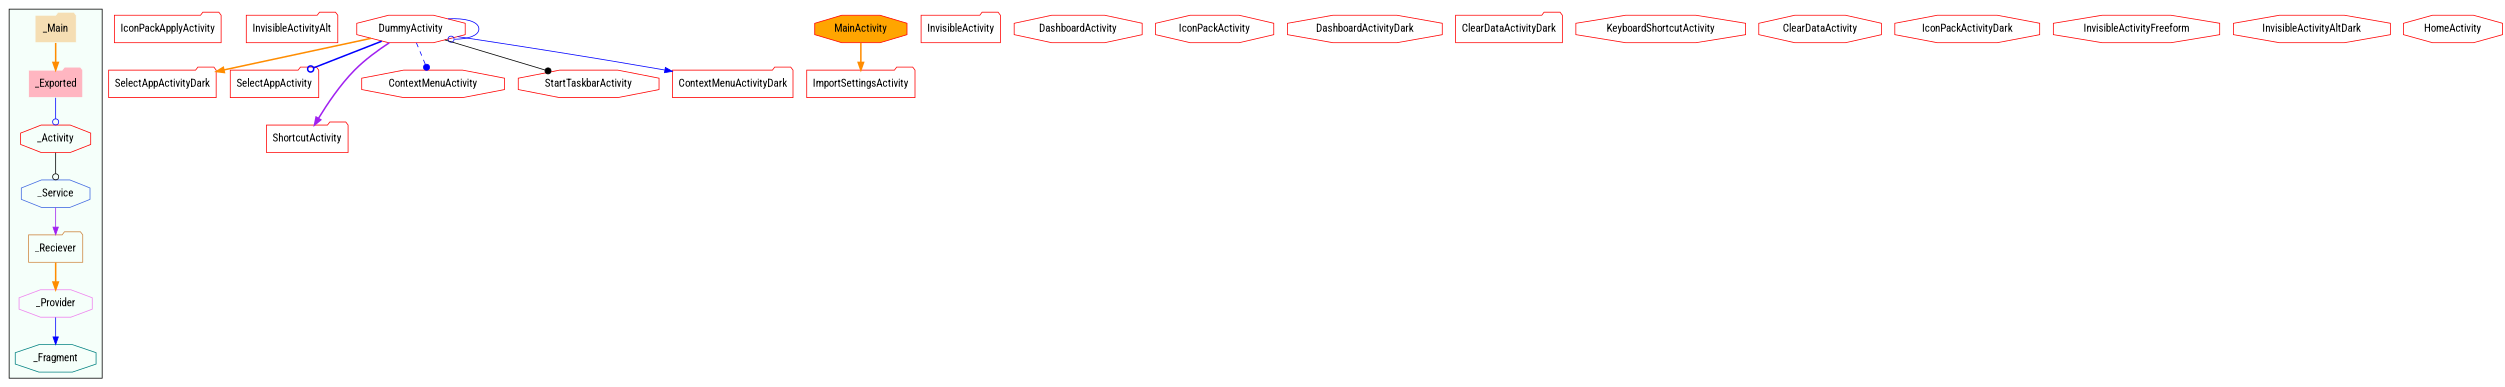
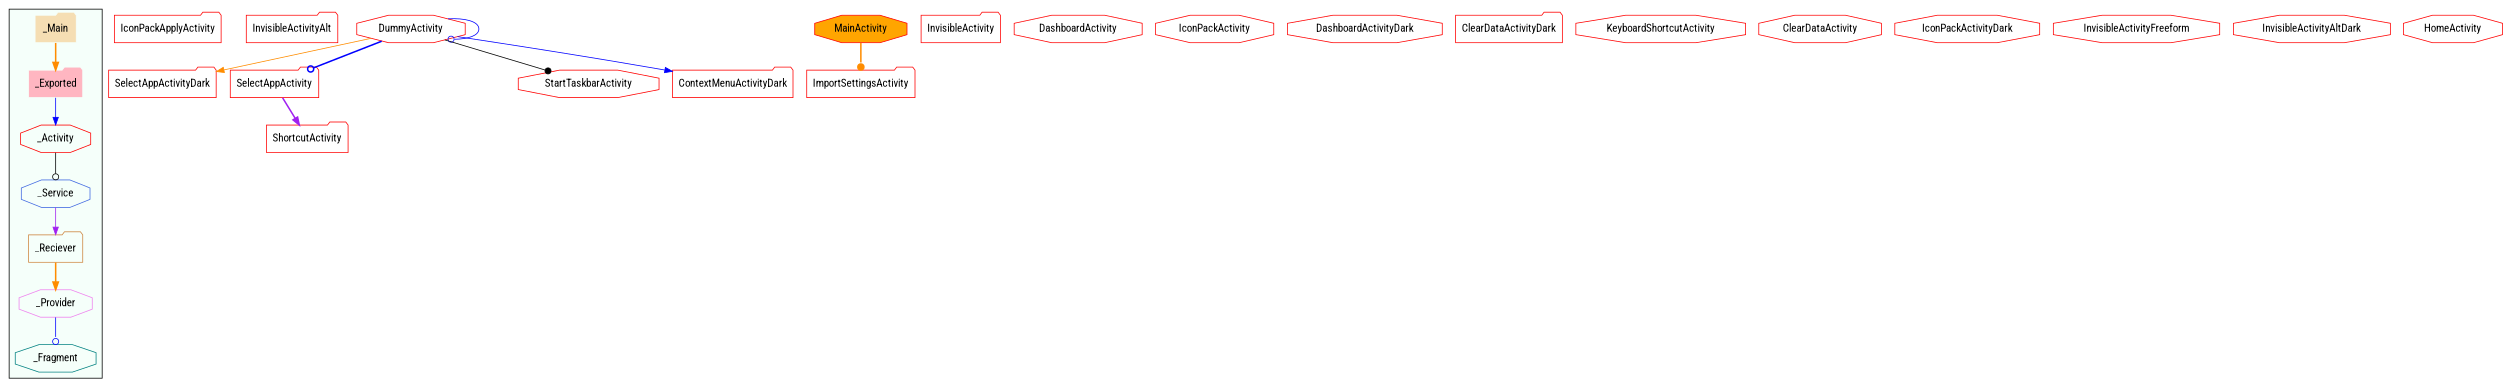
edge "MainActivity" -> "ImportSettingsActivity": arrowhead normal -> dot
edge "DummyActivity" -> "SelectAppActivityDark": style bold -> solid
edge "DummyActivity" -> "ShortcutActivity": now "SelectAppActivity" -> "ShortcutActivity"
node "ContextMenuActivity": removed
edge "_Exported" -> "_Activity": arrowhead odot -> normal
edge "_Provider" -> "_Fragment": arrowhead normal -> odot
